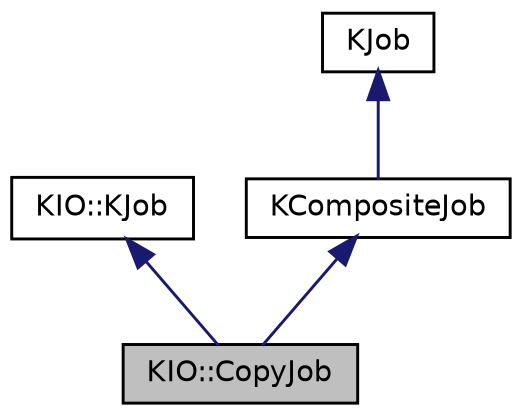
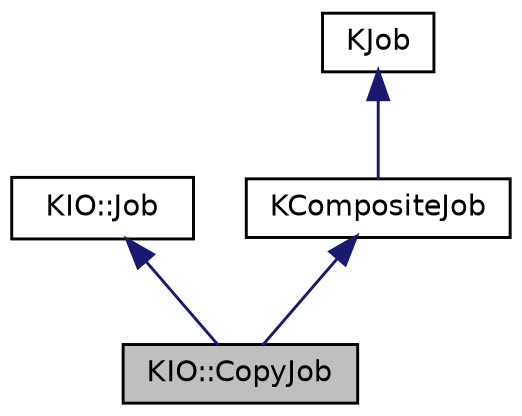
node "KIO::KJob": label "KIO::KJob" -> "KIO::Job"
